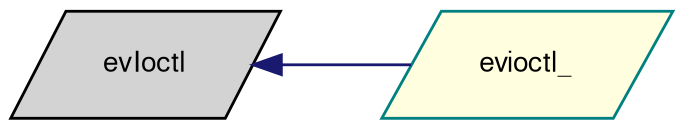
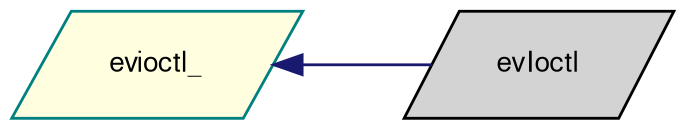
edge "evioctl_" -> "evIoctl": reversed
